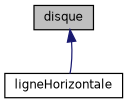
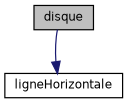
edge "ligneHorizontale" -> "disque": reversed
